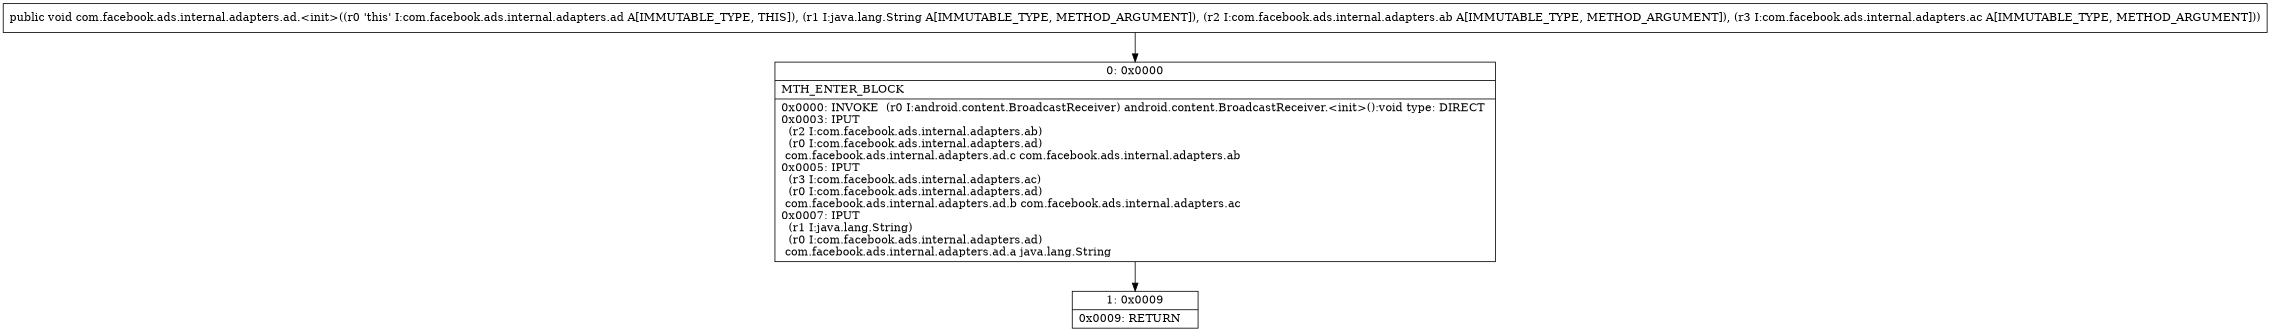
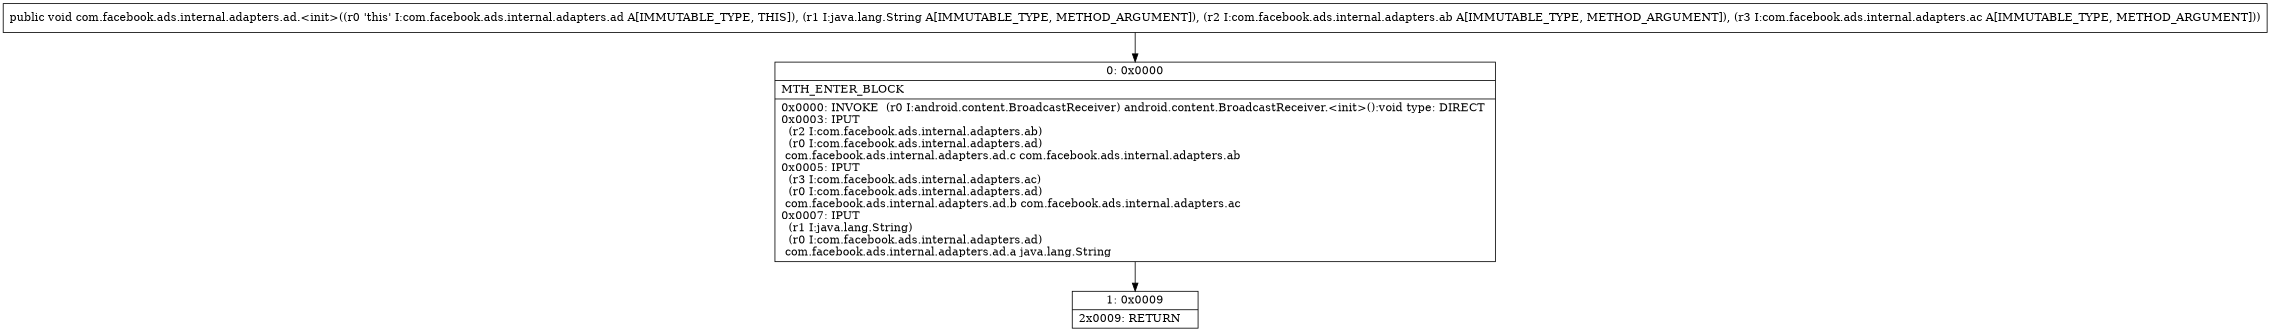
node "1: 0x0009": text "0x0009: RETURN" -> "2x0009: RETURN"
